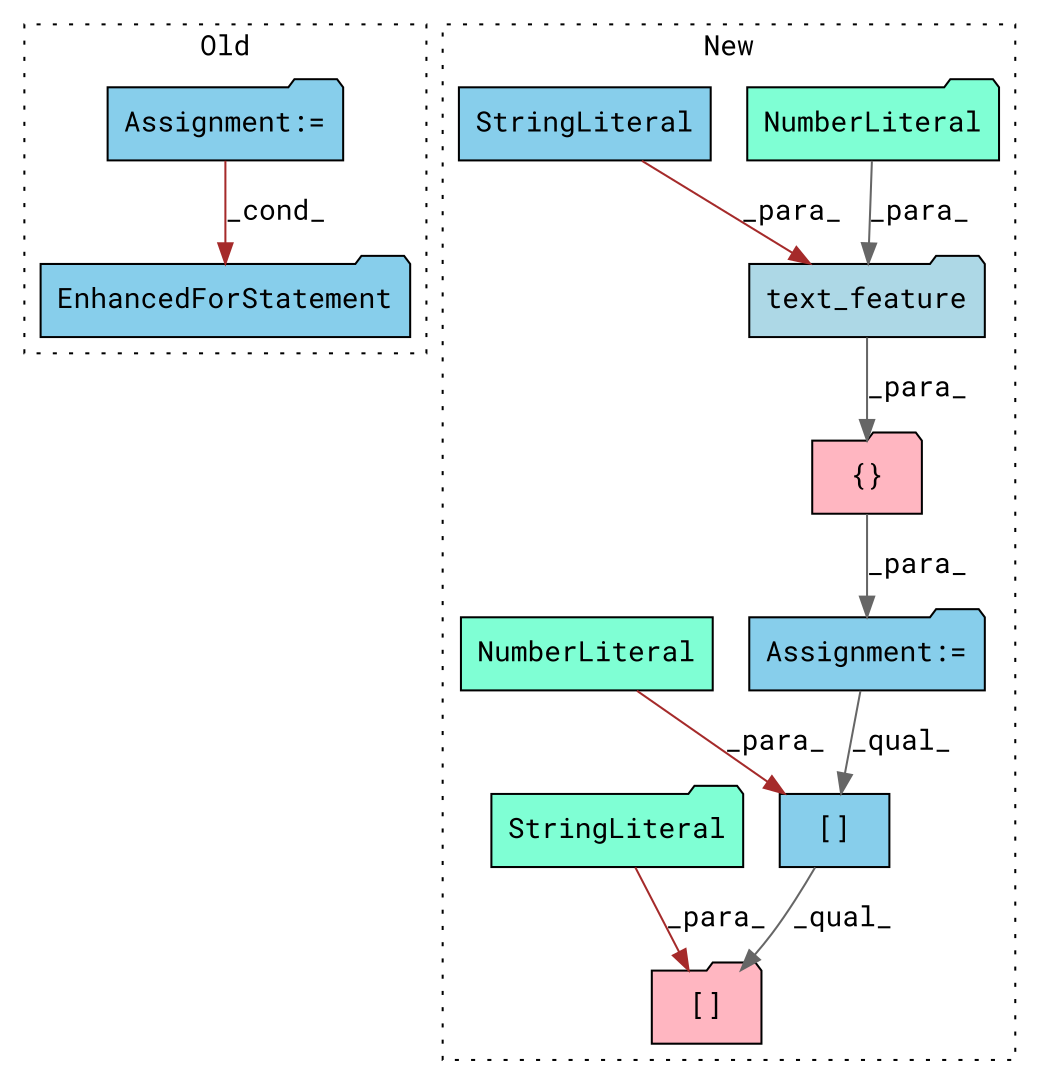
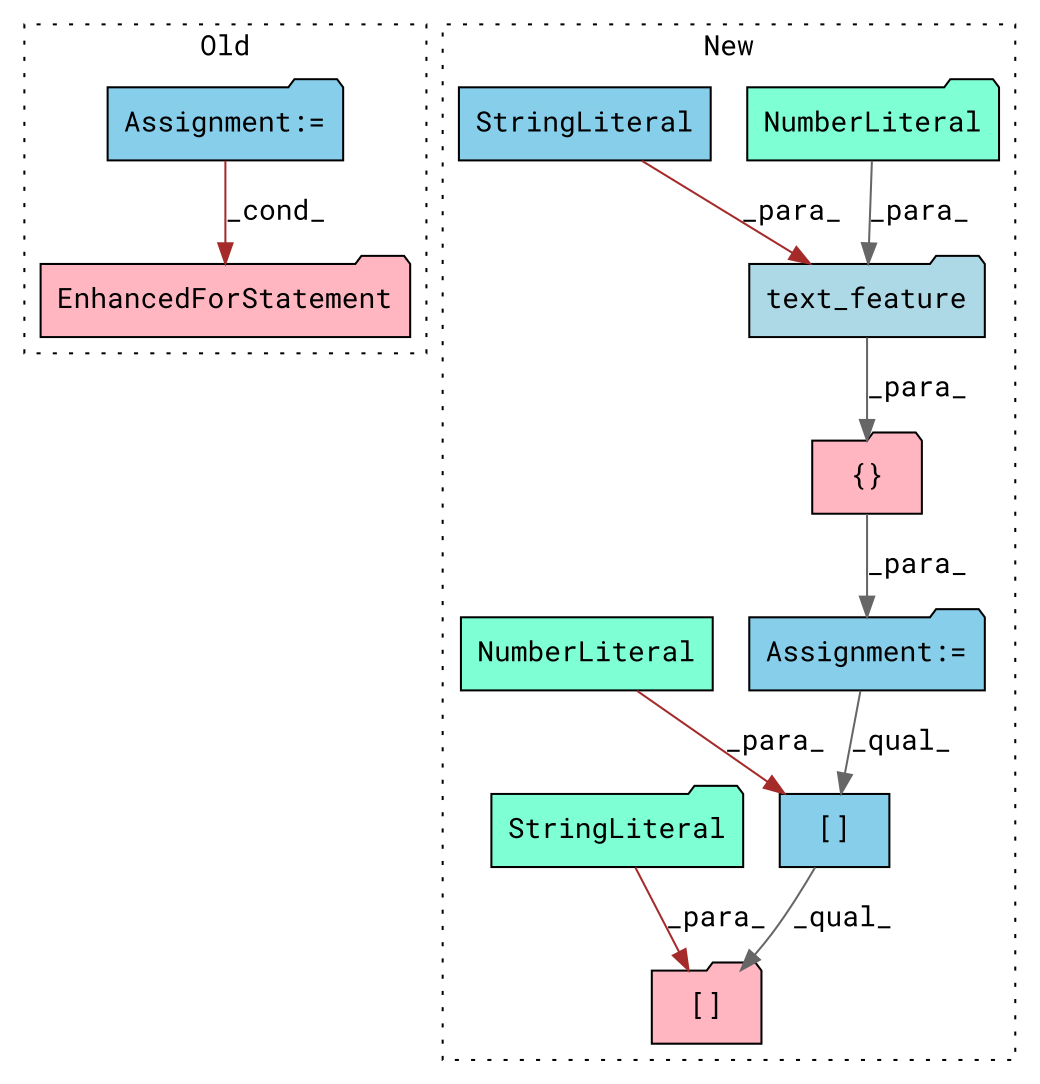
node "EnhancedForStatement": fillcolor skyblue -> lightpink
